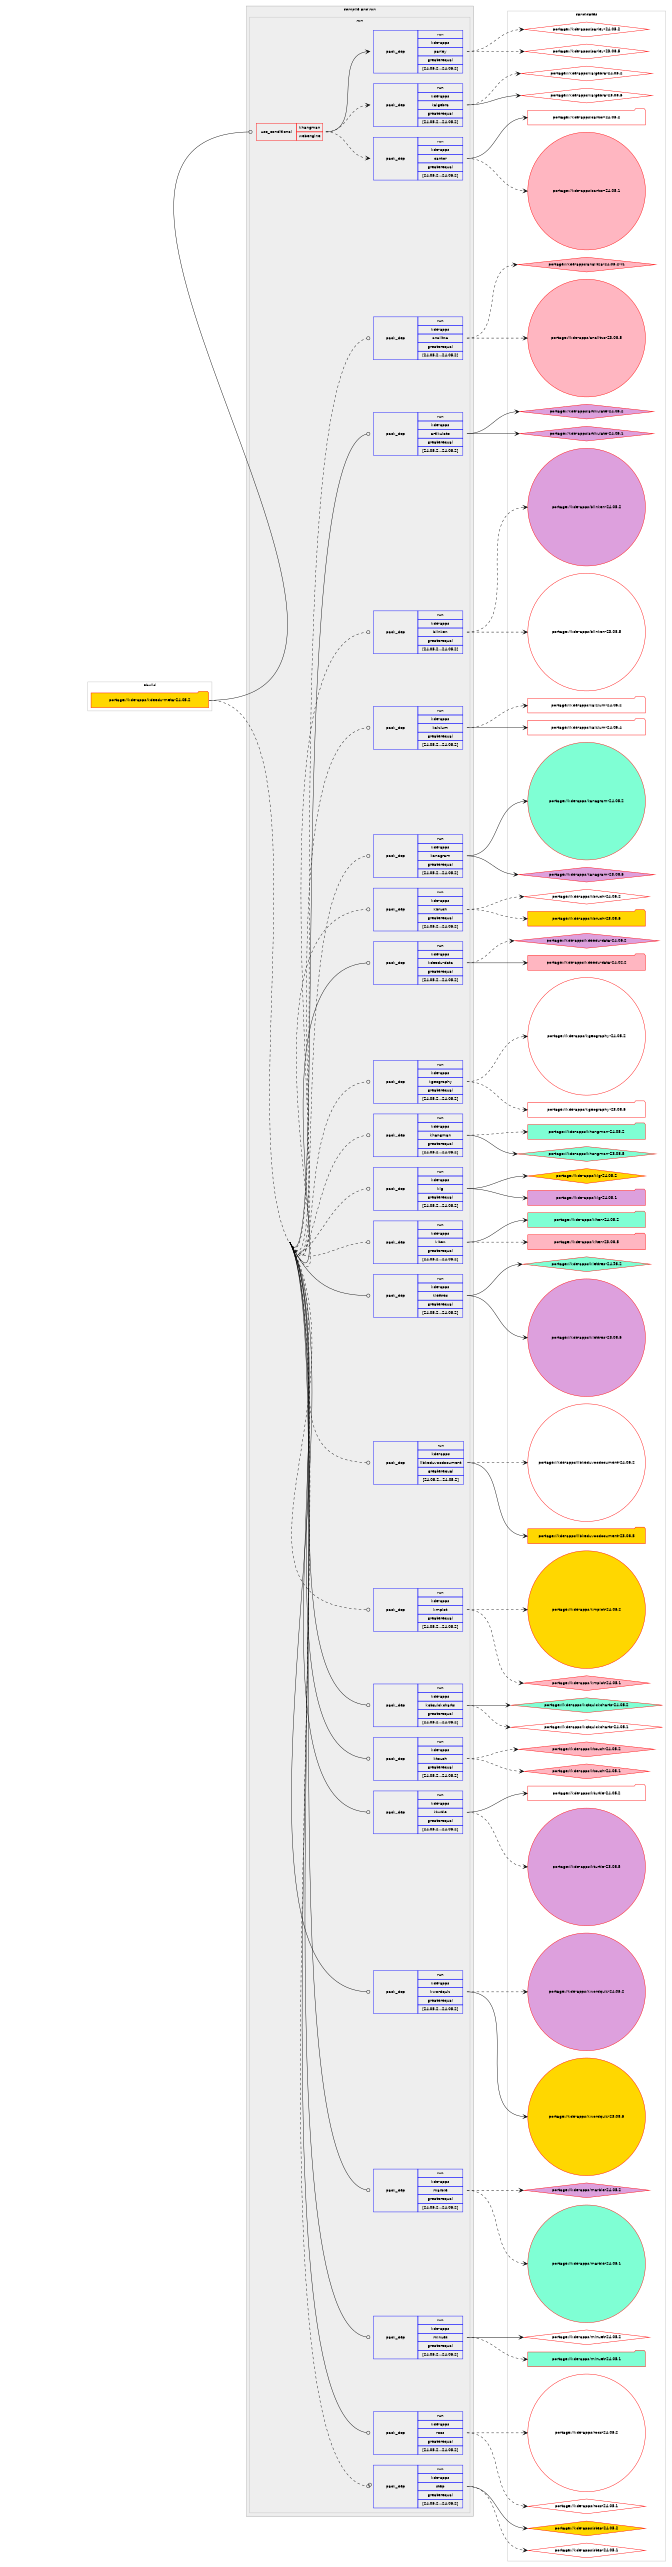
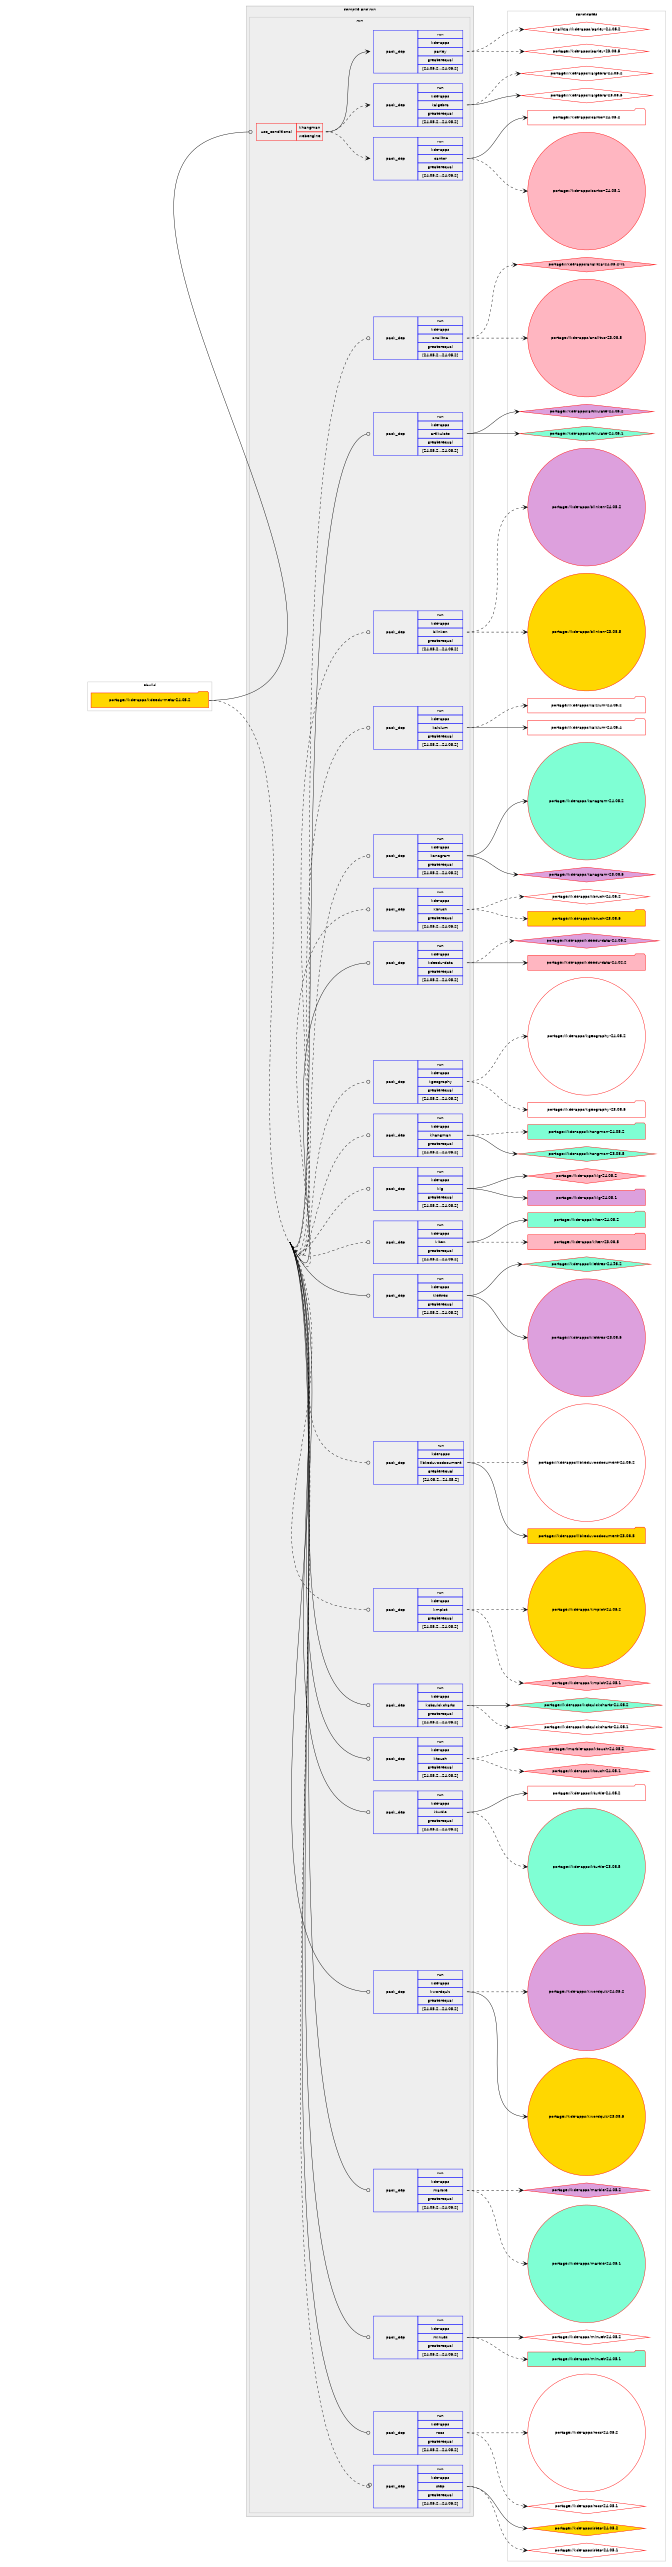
node "portage://kde-apps/parley-24.05.2": label "portage://kde-apps/parley-24.05.2" -> "analitza://kde-apps/parley-24.05.2"
node "portage://kde-apps/artikulate-24.05.1": fillcolor plum -> aquamarine
node "portage://kde-apps/blinken-23.08.5": fillcolor white -> gold
node "portage://kde-apps/kig-24.05.2": fillcolor gold -> lightpink
node "portage://kde-apps/ktouch-24.05.2": label "portage://kde-apps/ktouch-24.05.2" -> "portage://marble-apps/ktouch-24.05.2"
node "portage://kde-apps/kturtle-23.08.5": fillcolor plum -> aquamarine
